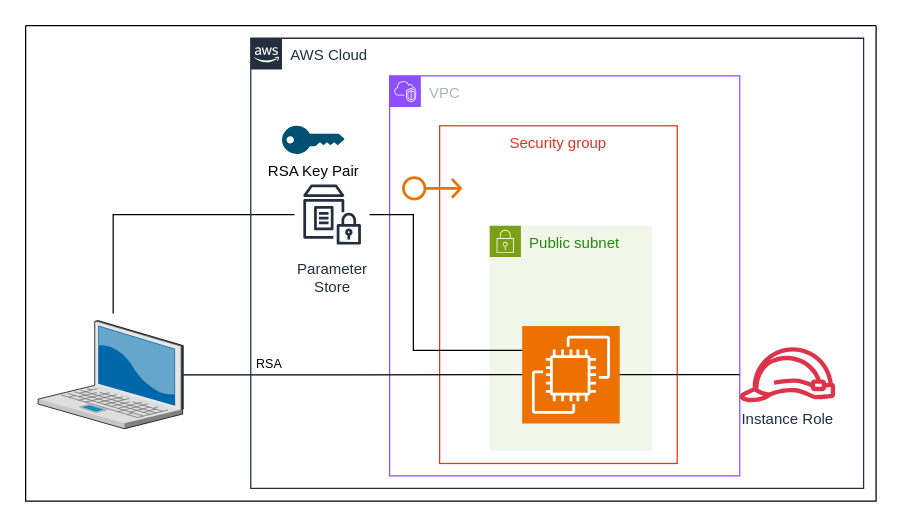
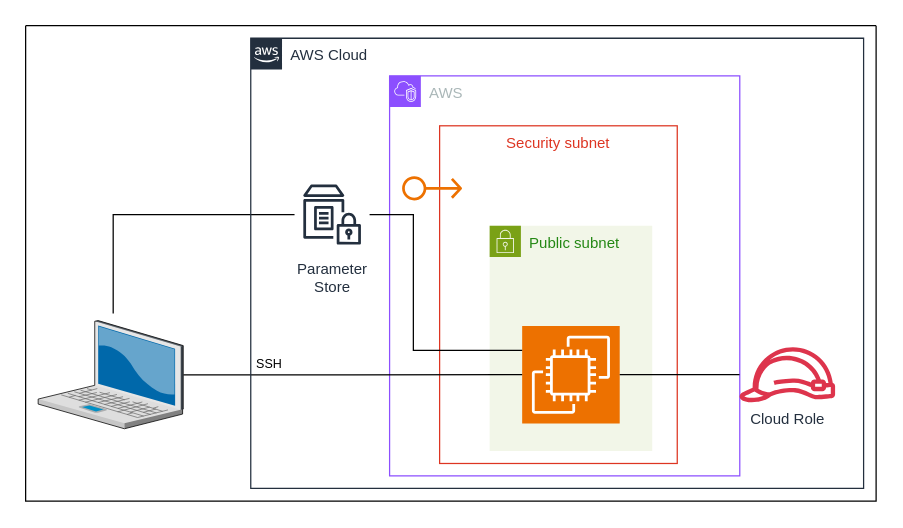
node "VPC": label "VPC" -> "AWS"
node "RSA Key Pair": removed
node "Security group": label "Security group" -> "Security subnet"
node "RSA": label "RSA" -> "SSH"
node "Instance Role": label "Instance Role" -> "Cloud Role"
